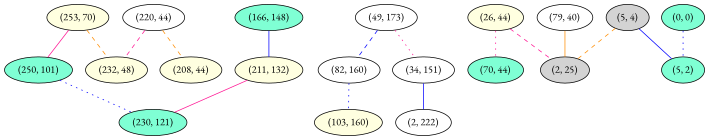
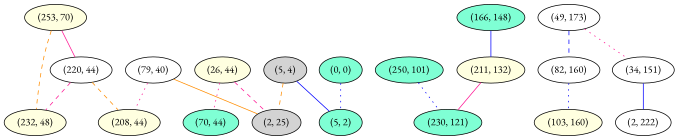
edge "(253, 70)" -- "(250, 101)": now "(253, 70)" -- "(220, 44)"
edge "(79, 40)" -- "(208, 44)": added
